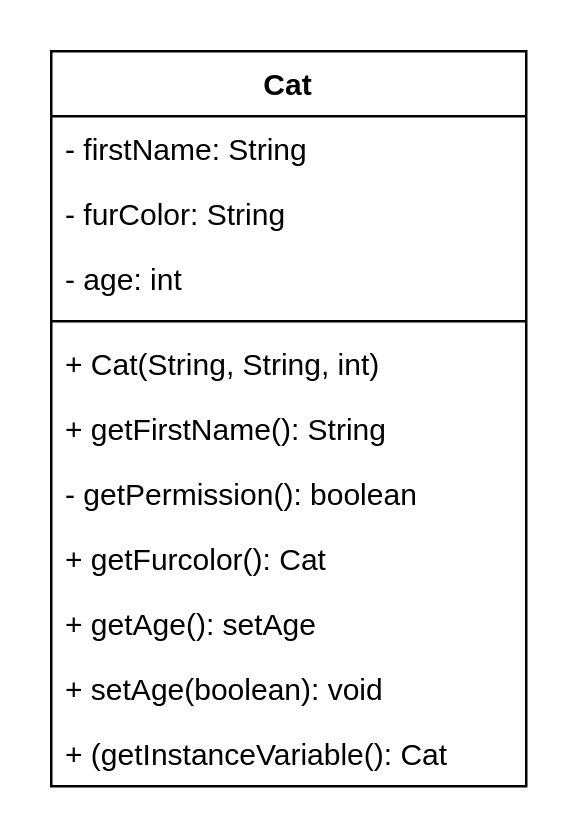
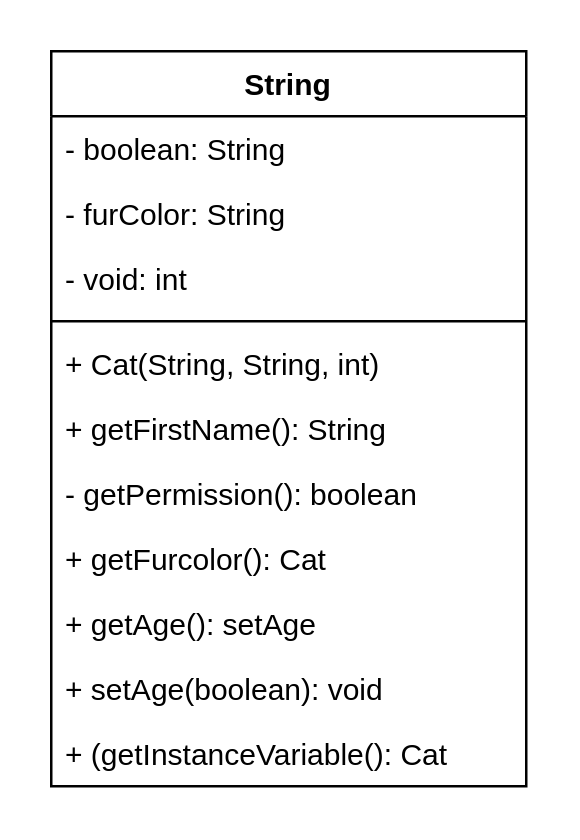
node "Cat": label "Cat" -> "String"
node "- firstName: String": label "- firstName: String" -> "- boolean: String"
node "- age: int": label "- age: int" -> "- void: int"
